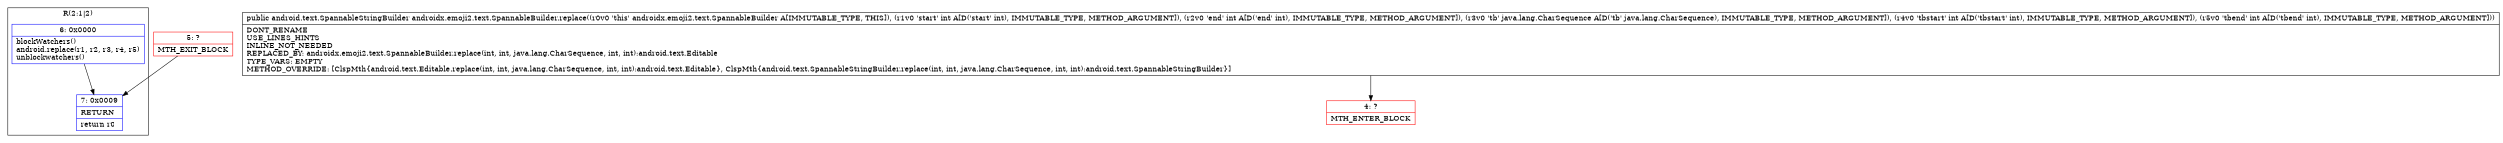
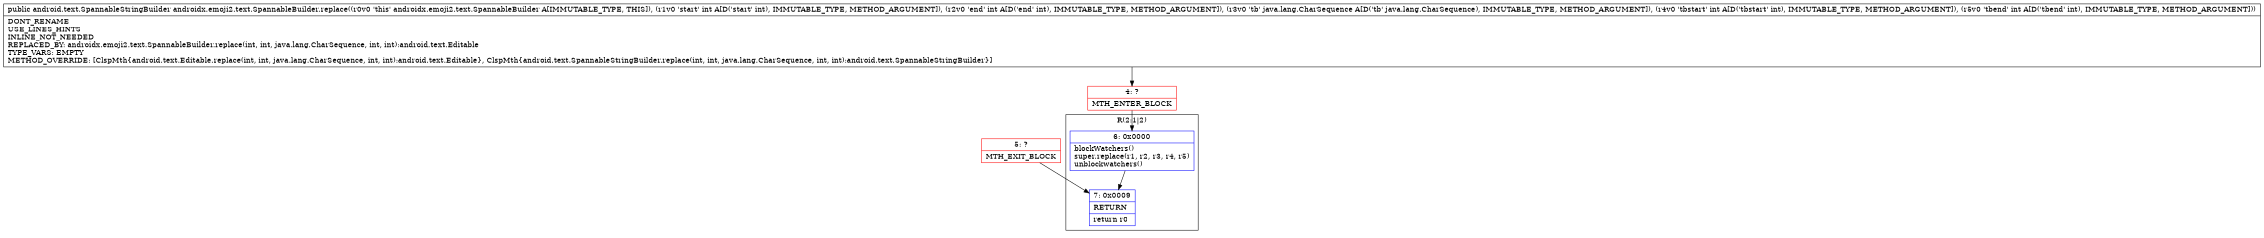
node "6: 0x0000": text "android.replace(r1, r2, r3, r4, r5)" -> "super.replace(r1, r2, r3, r4, r5)"
edge "4: ?" -> "6: 0x0000": added
